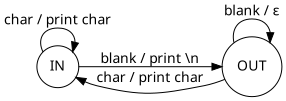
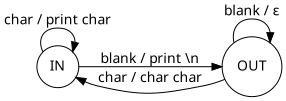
edge "OUT" -> "IN": label "char / print char" -> "char / char char"
